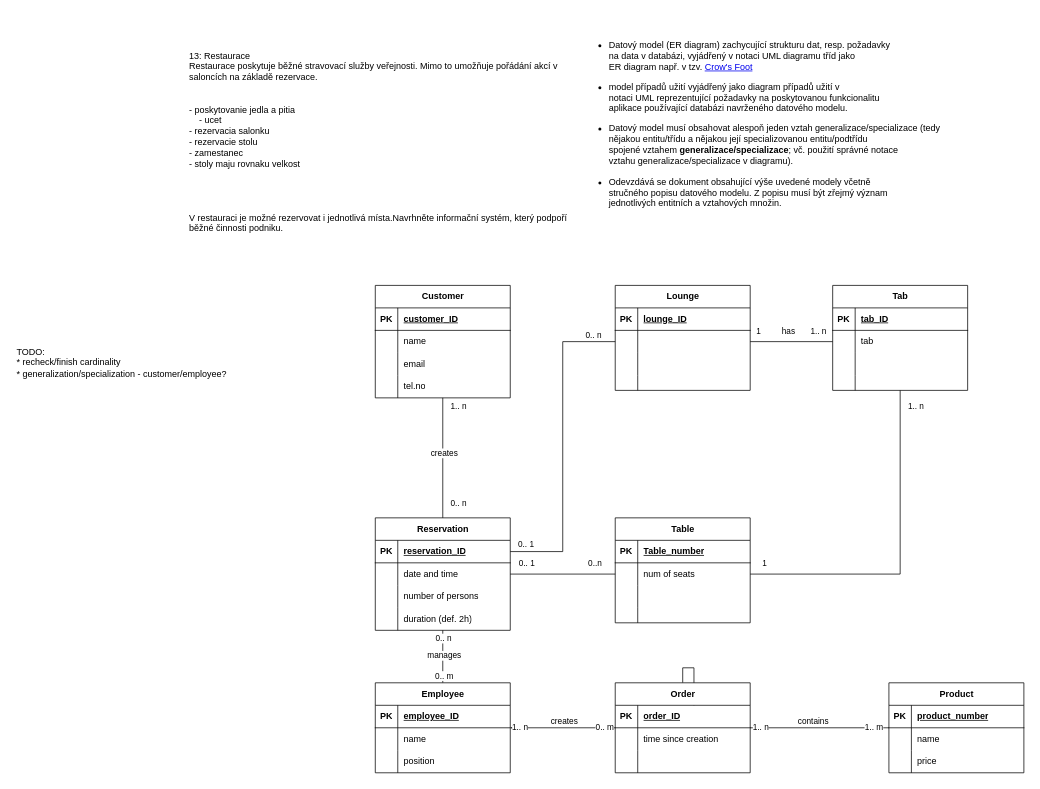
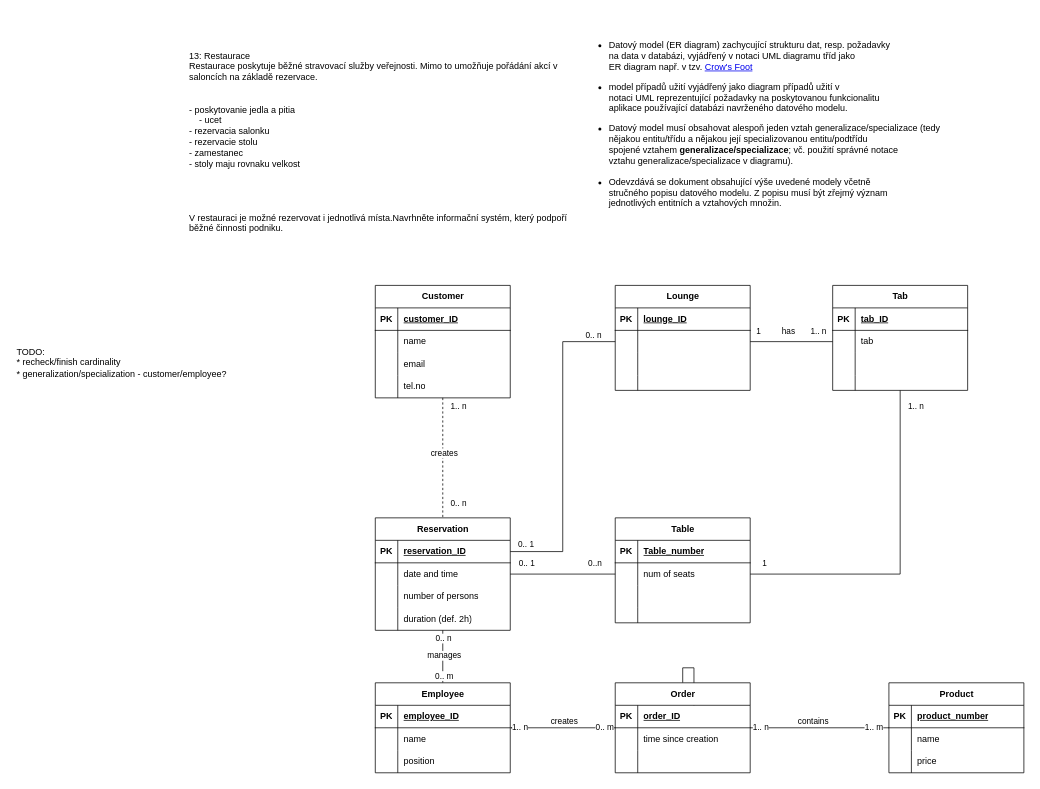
edge "Customer" -- "Reservation": style solid -> dashed
